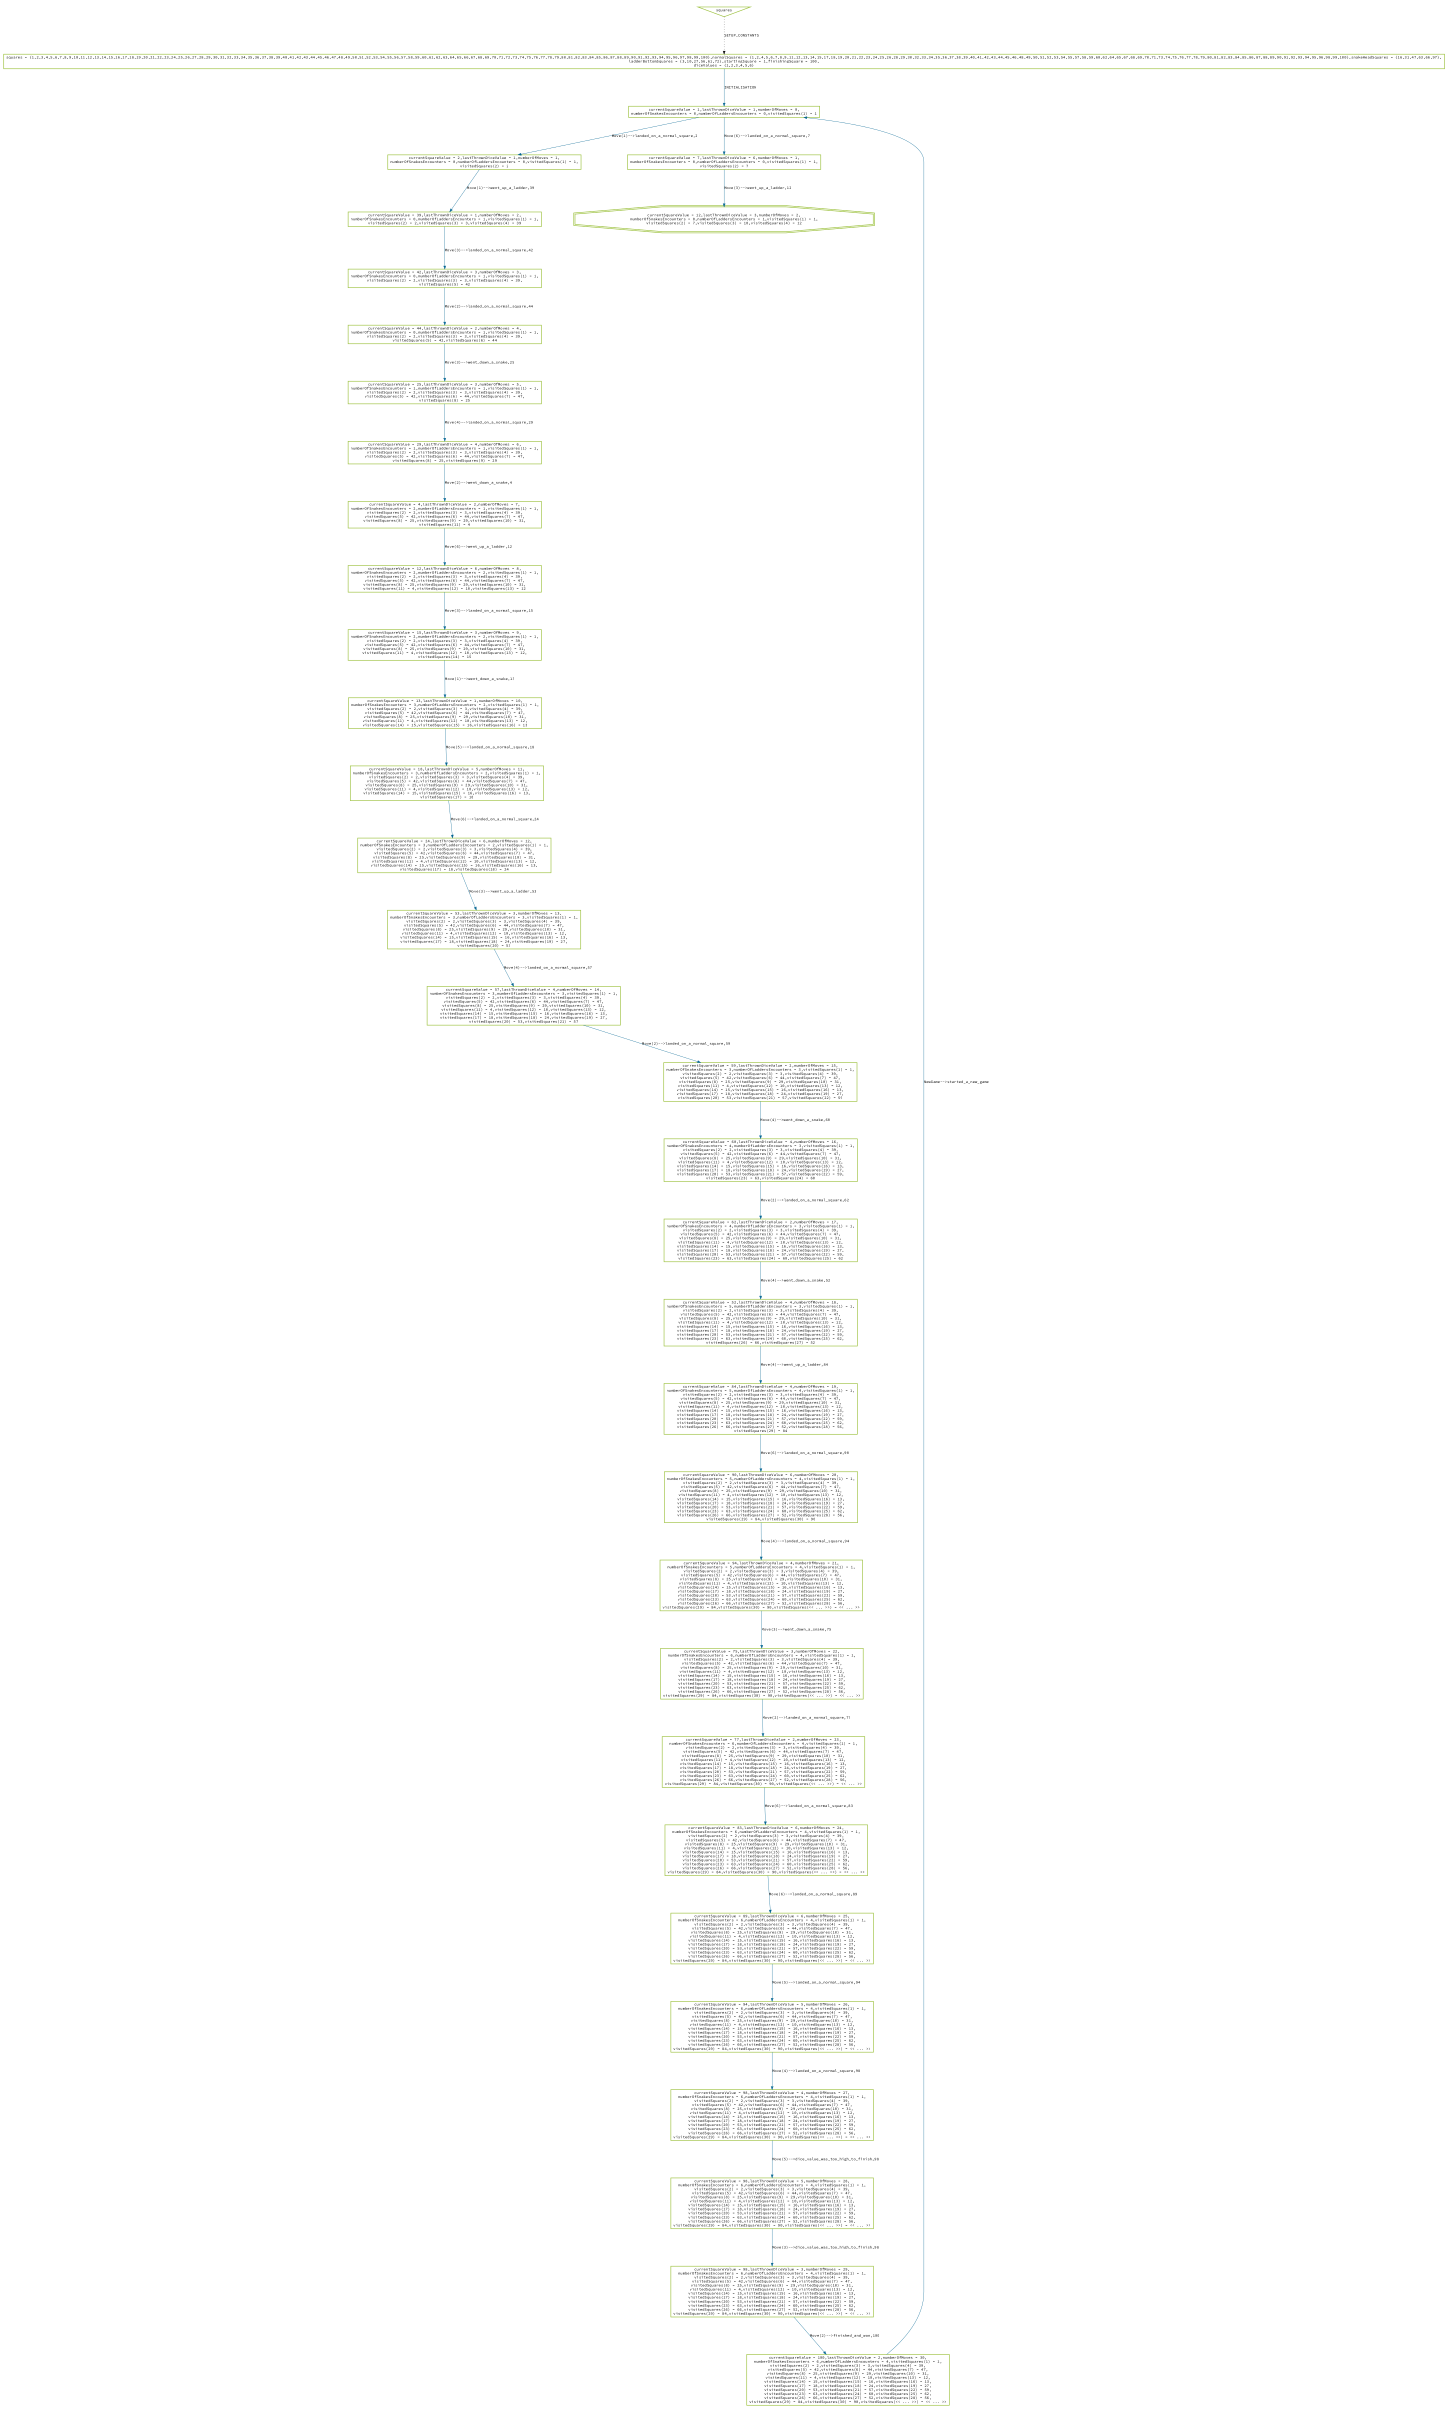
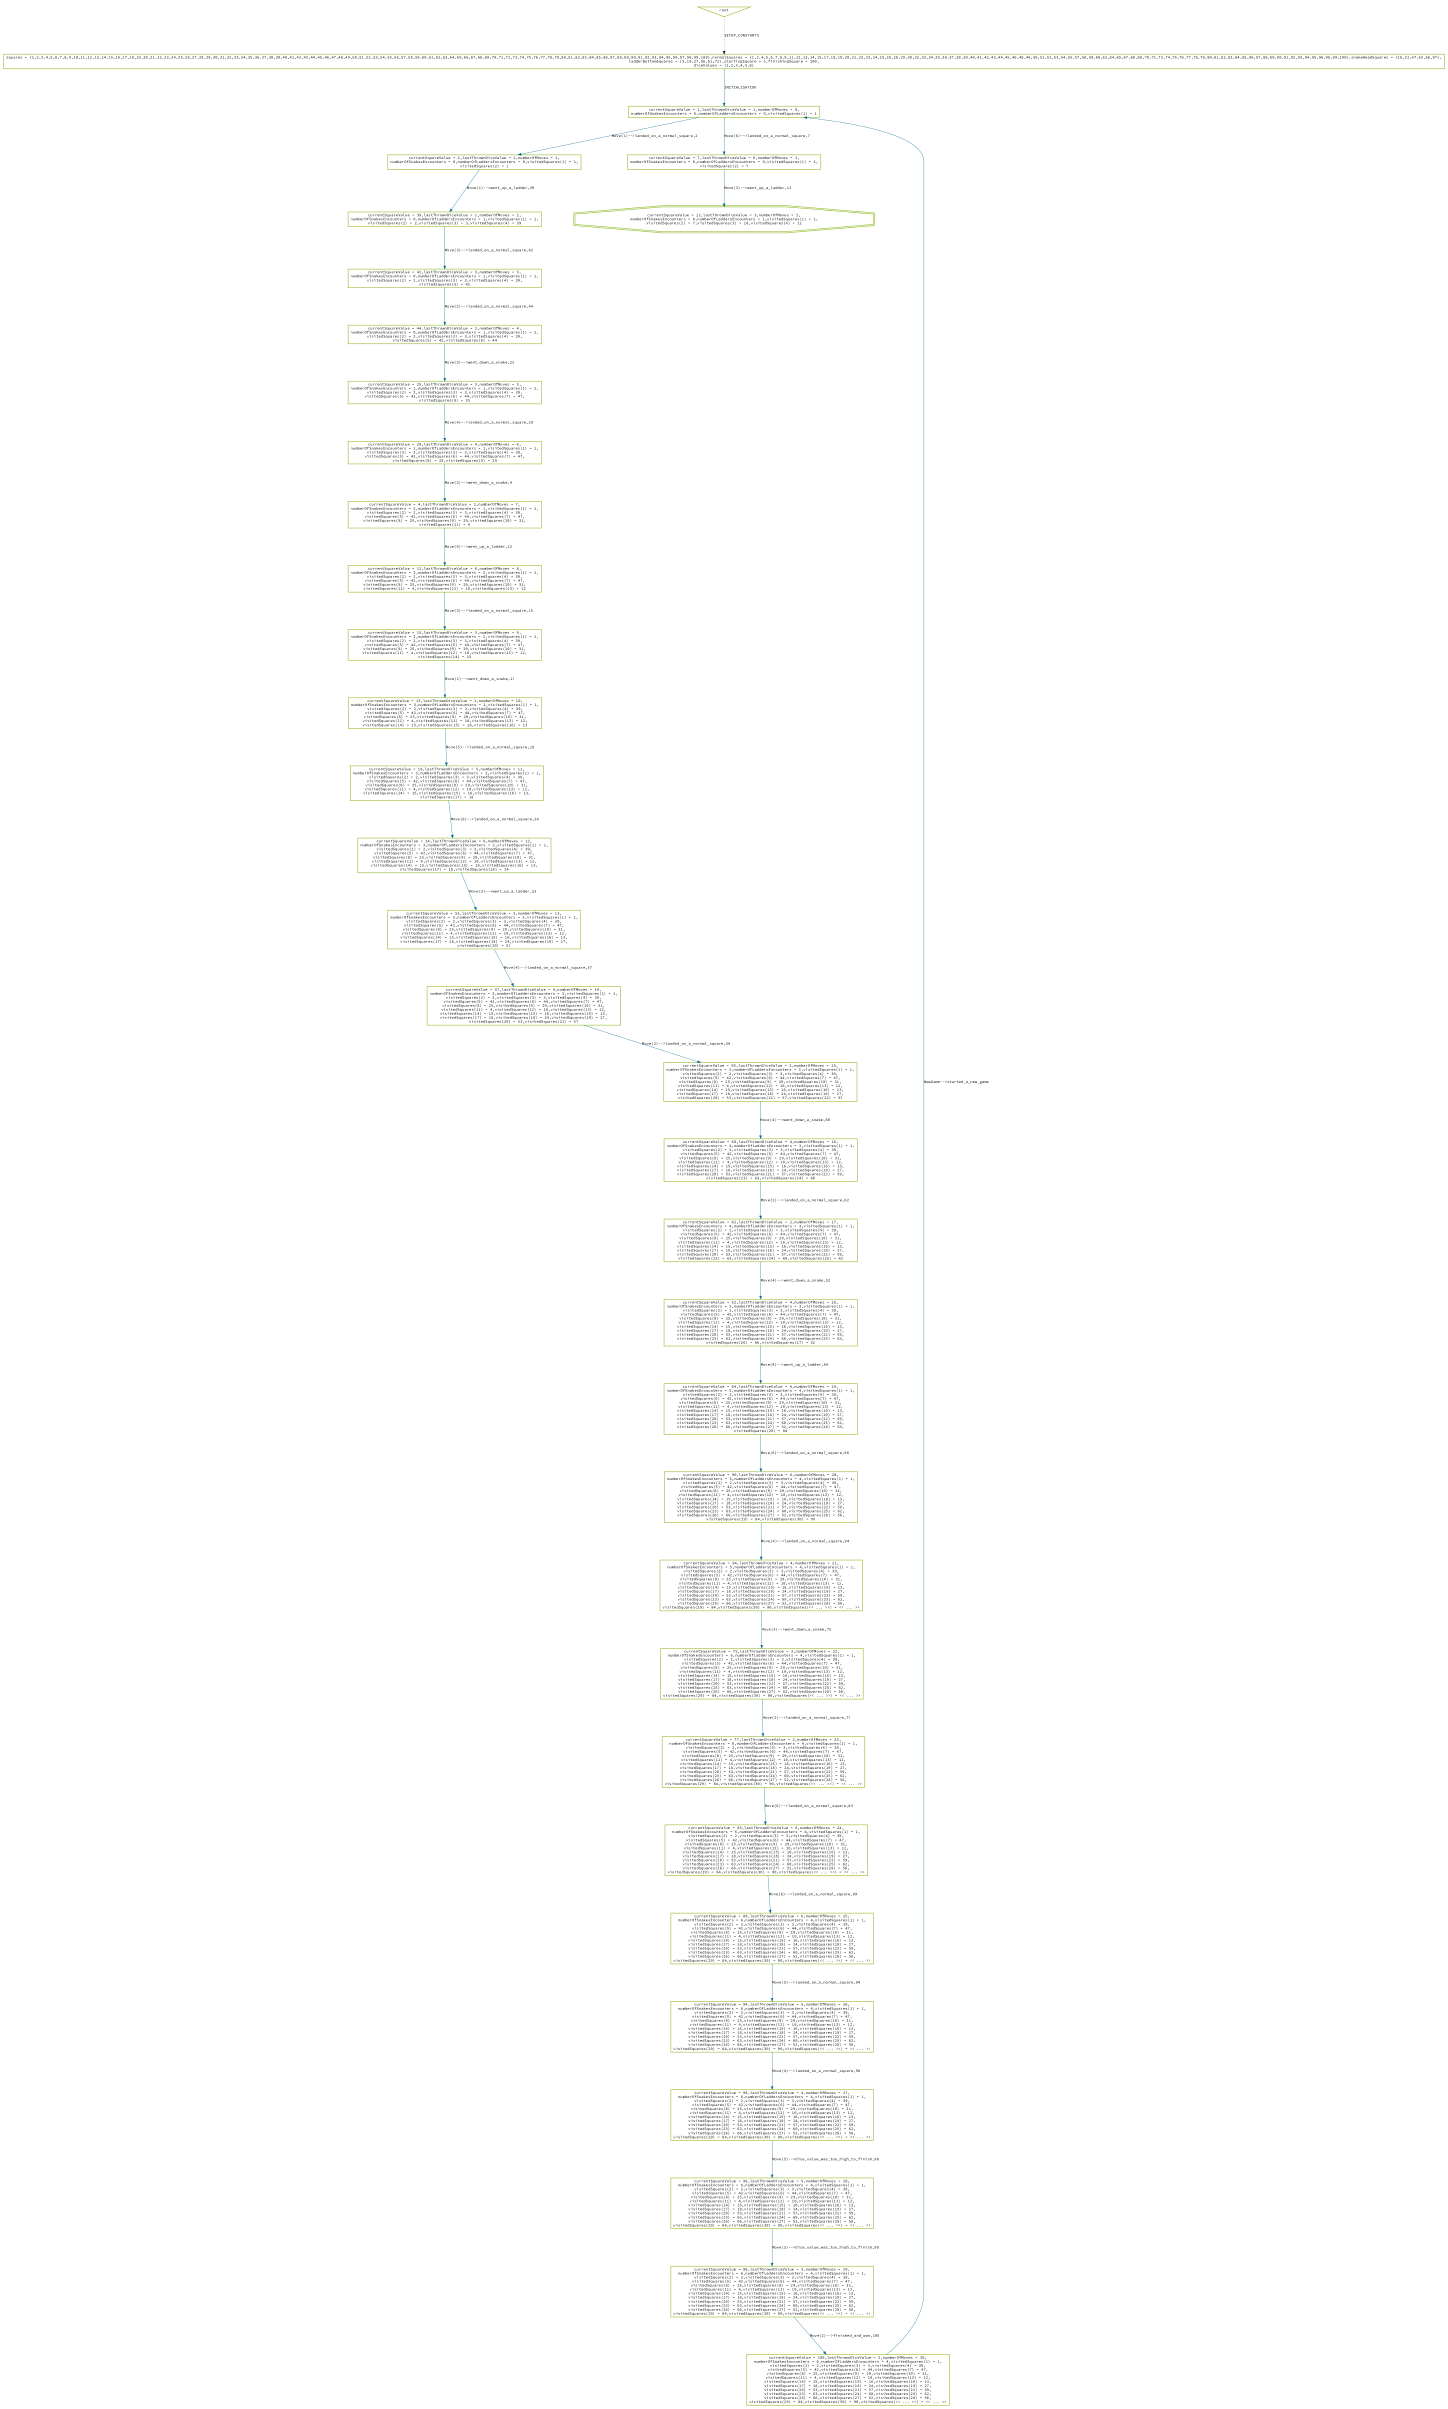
node "squares": label "squares" -> "root"
